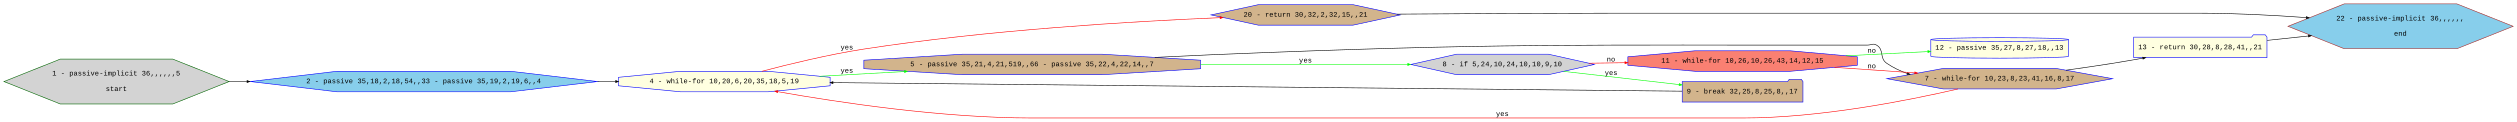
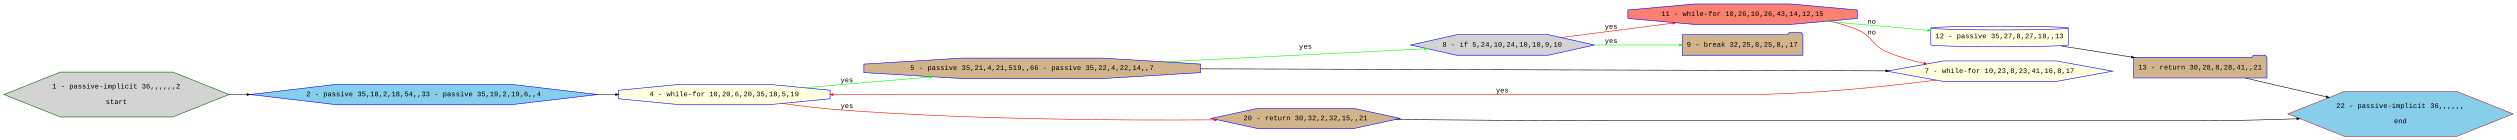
node "13 - return 30,28,8,28,41,,21": fillcolor lightyellow -> tan
edge "8 - if 5,24,10,24,10,10,9,10" -> "11 - while-for 10,26,10,26,43,14,12,15": label "no" -> "yes"
edge "7 - while-for 10,23,8,23,41,16,8,17" -> "13 - return 30,28,8,28,41,,21": now "12 - passive 35,27,8,27,18,,13" -> "13 - return 30,28,8,28,41,,21"
node "7 - while-for 10,23,8,23,41,16,8,17": fillcolor tan -> lightyellow
node "1 - passive-implicit 36,,,,,,5 start": label "1 - passive-implicit 36,,,,,,5 start" -> "1 - passive-implicit 36,,,,,,2 start"
edge "9 - break 32,25,8,25,8,,17" -> "4 - while-for 10,20,6,20,35,18,5,19": removed
